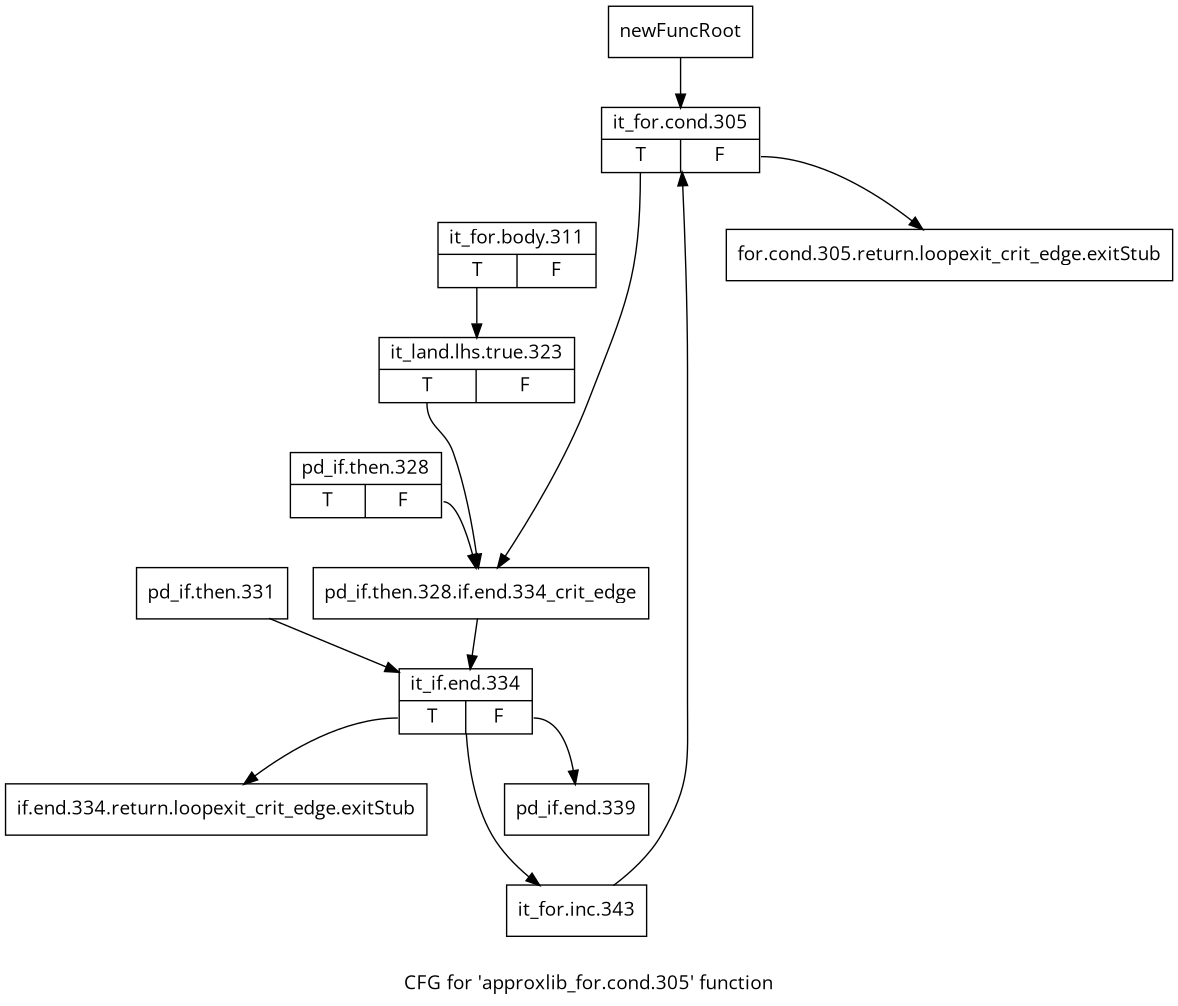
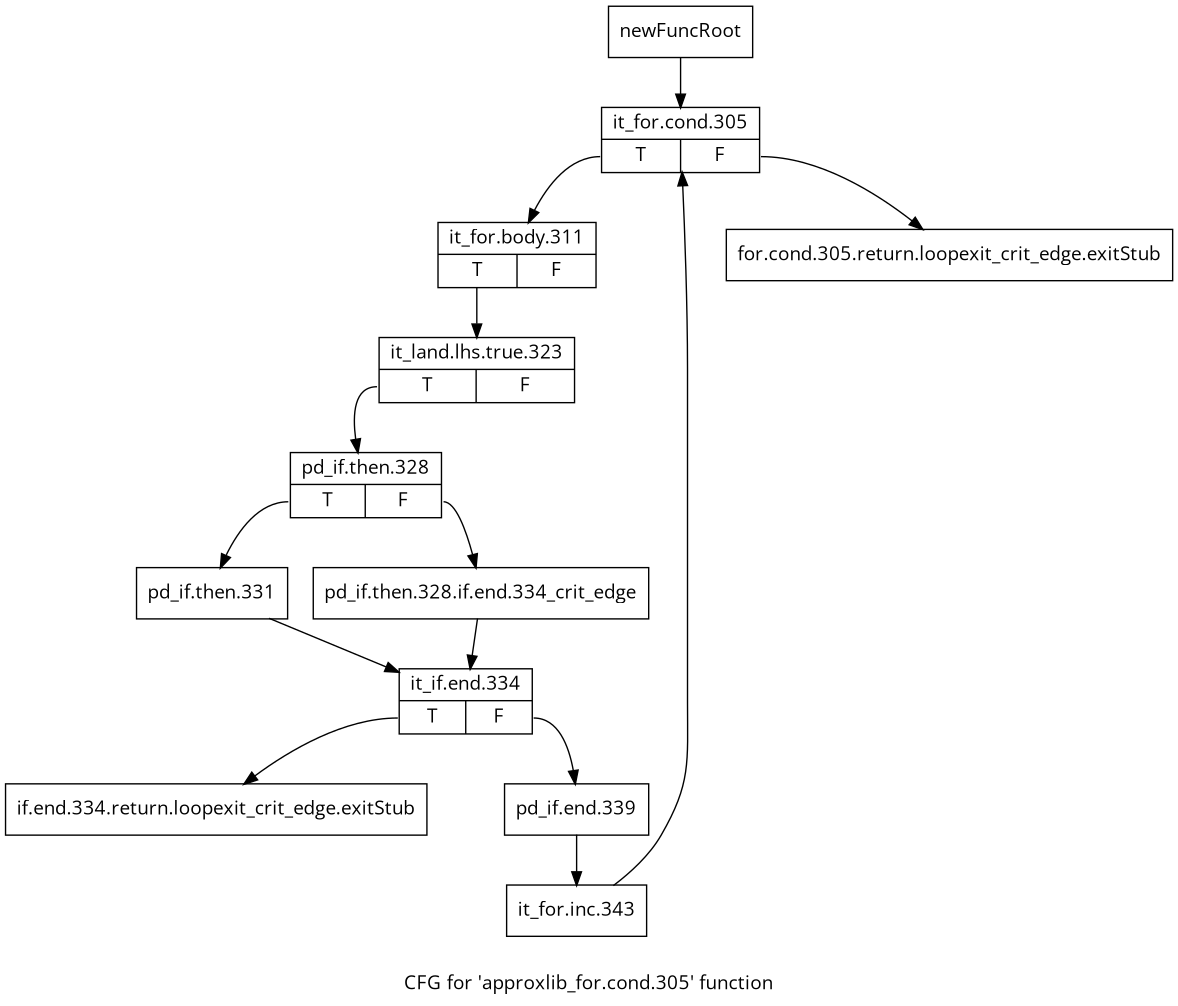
edge "it_for.cond.305" -> "pd_if.then.328.if.end.334_crit_edge": now "it_for.cond.305" -> "it_for.body.311"
edge "it_land.lhs.true.323" -> "pd_if.then.328.if.end.334_crit_edge": now "it_land.lhs.true.323" -> "pd_if.then.328"
edge "pd_if.then.328" -> "pd_if.then.331": added
edge "it_if.end.334" -> "it_for.inc.343": now "pd_if.end.339" -> "it_for.inc.343"
